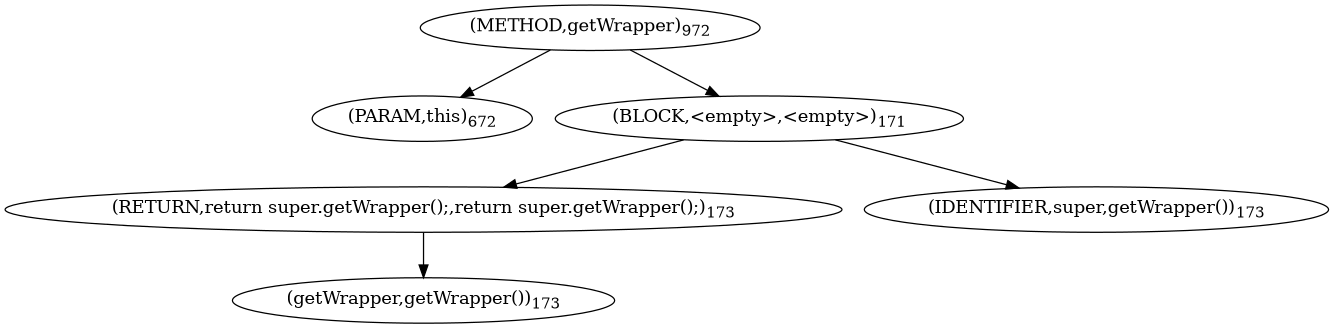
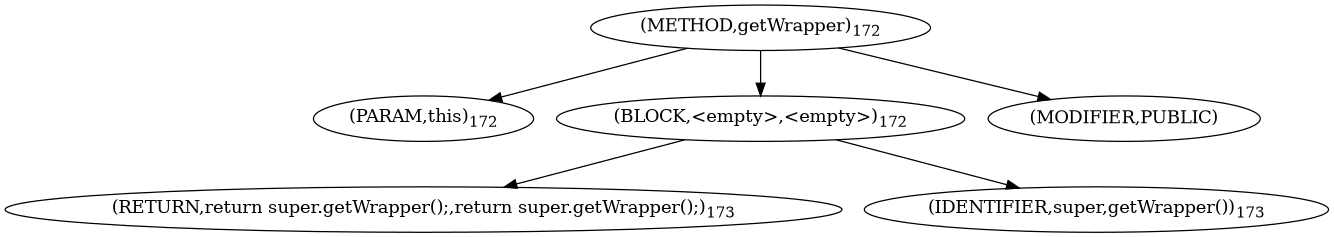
node "(METHOD,getWrapper)": text "972" -> "172"
node "(PARAM,this)": text "672" -> "172"
node "(BLOCK,<empty>,<empty>)": text "171" -> "172"
node "(MODIFIER,PUBLIC)": added
node "(getWrapper,getWrapper())": removed
